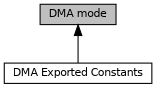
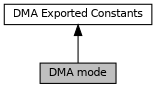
edge "DMA Exported Constants" -> "DMA mode": reversed
